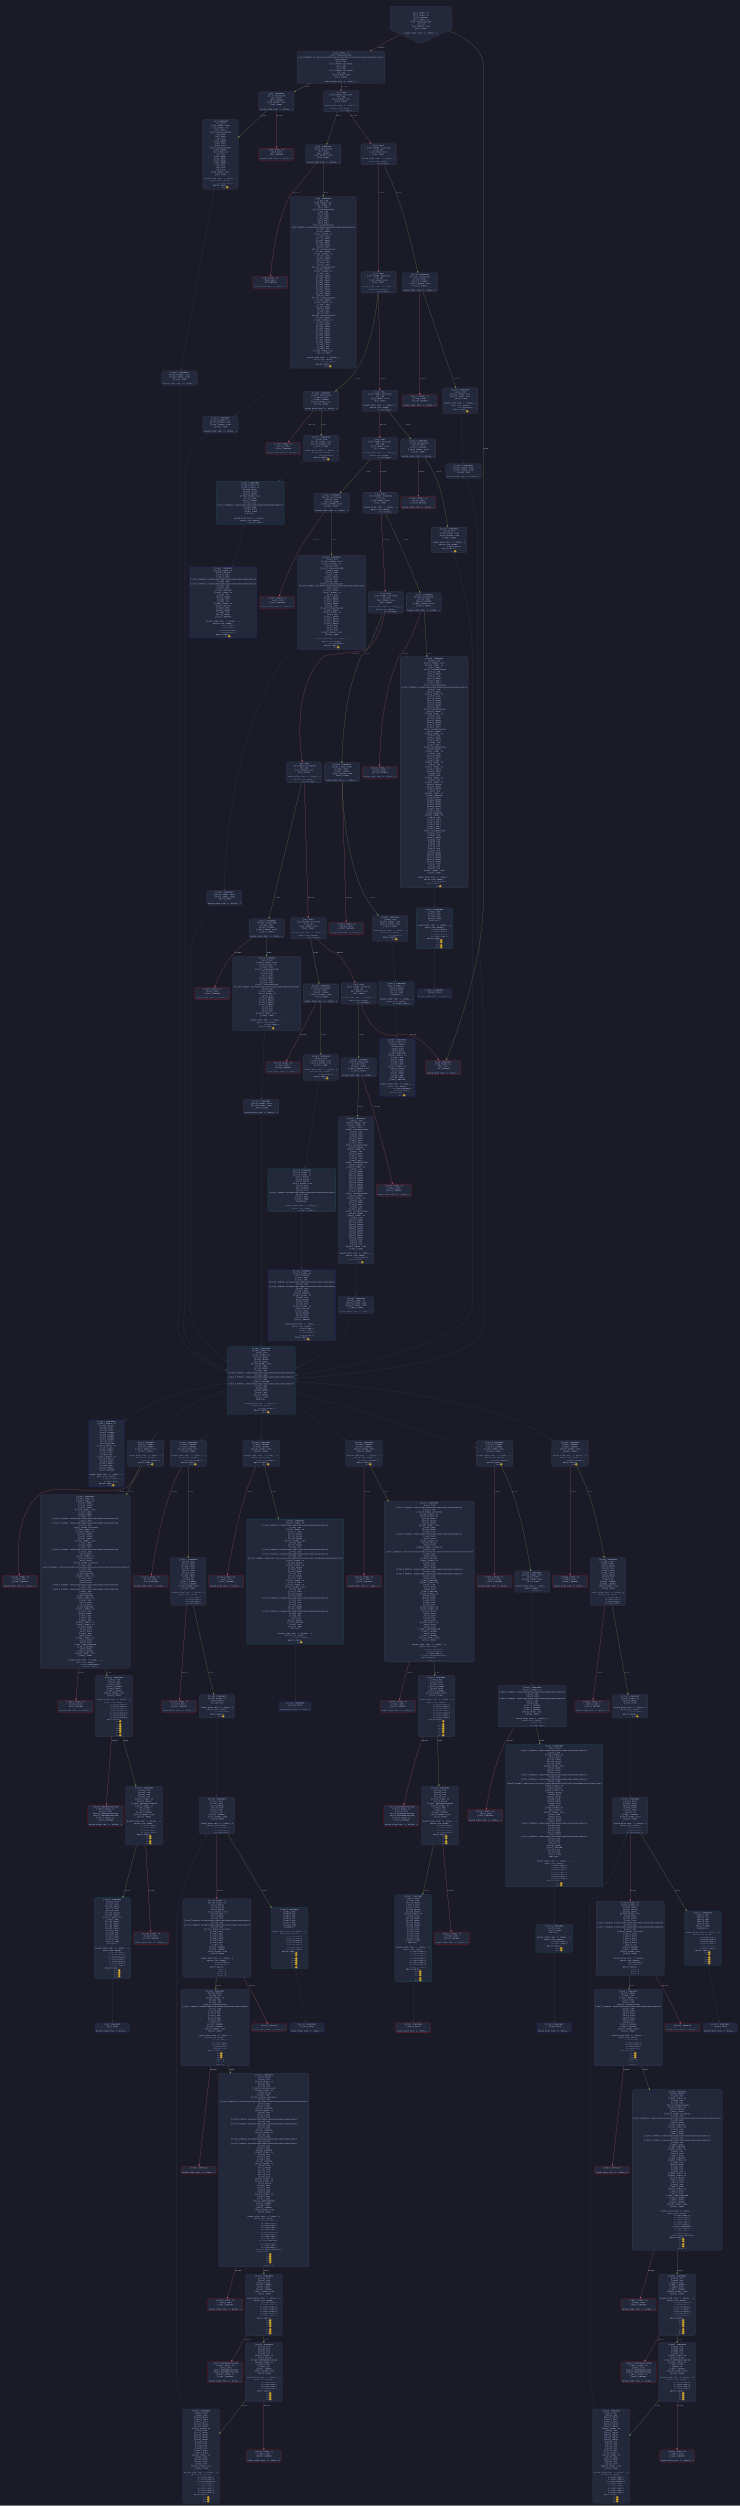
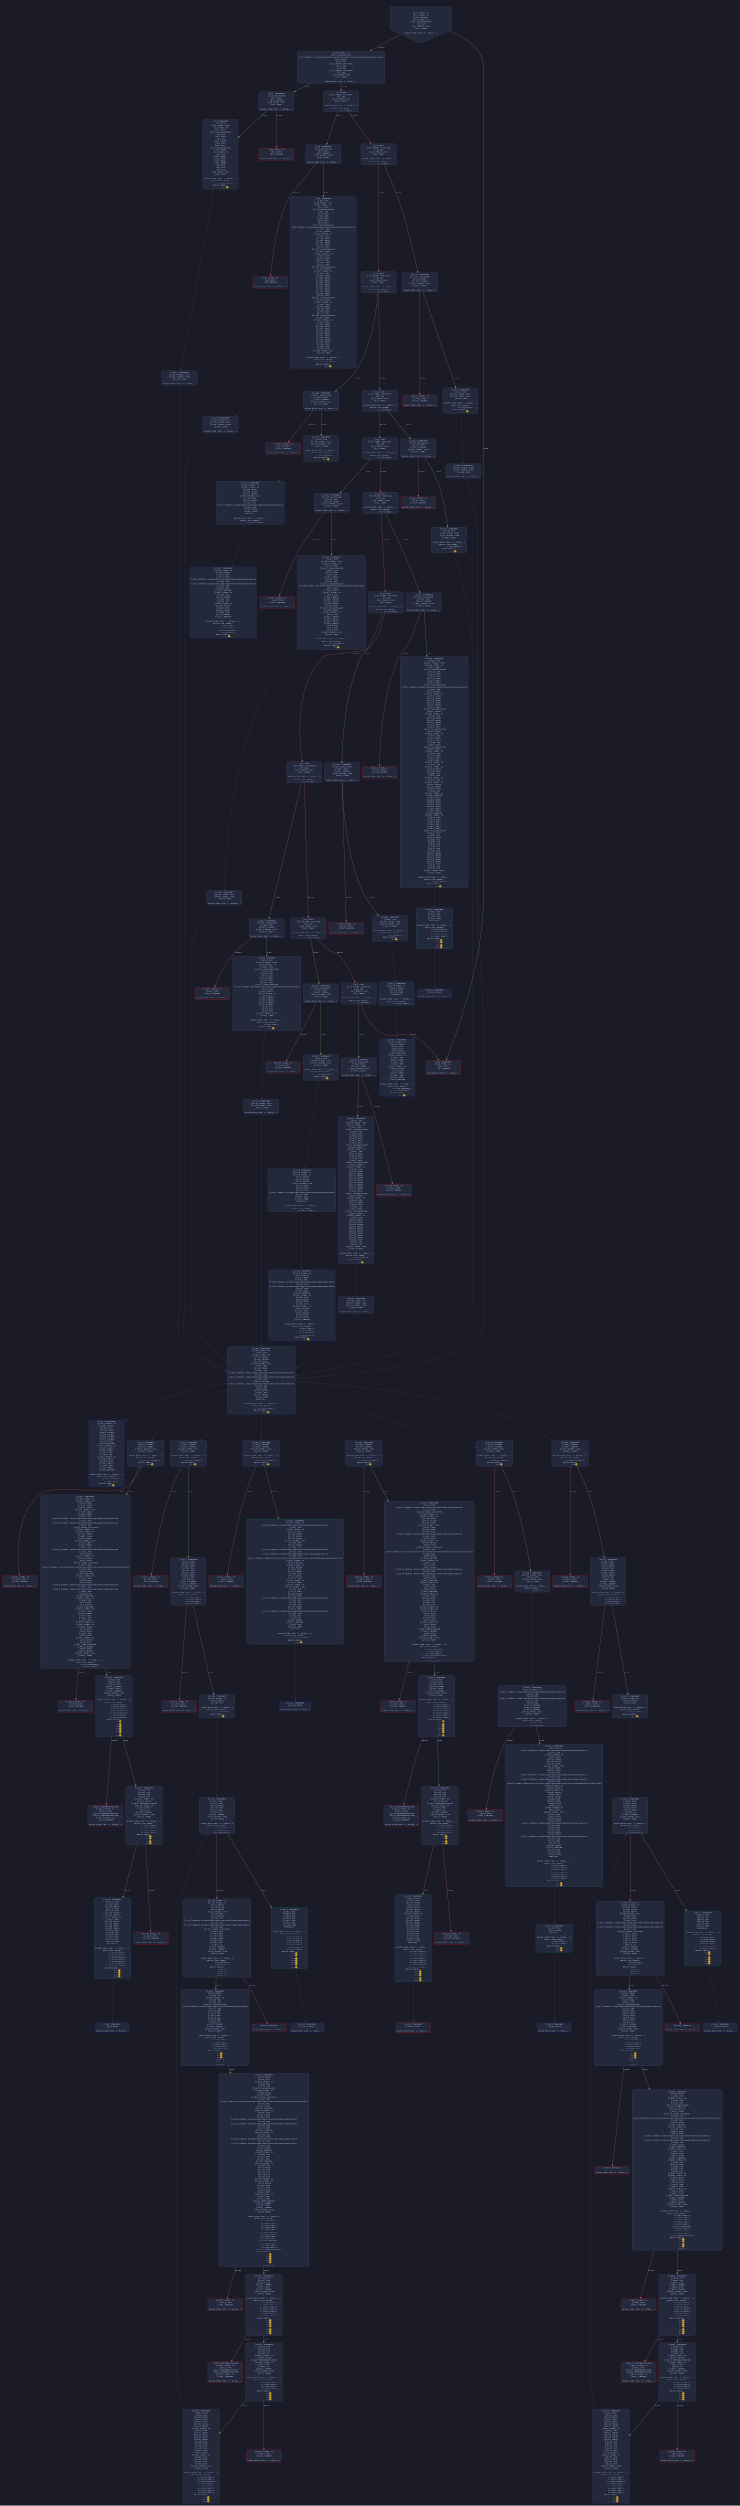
node "[05d2] INVALID Stack size req: 0, sizeΔ: 0": removed
